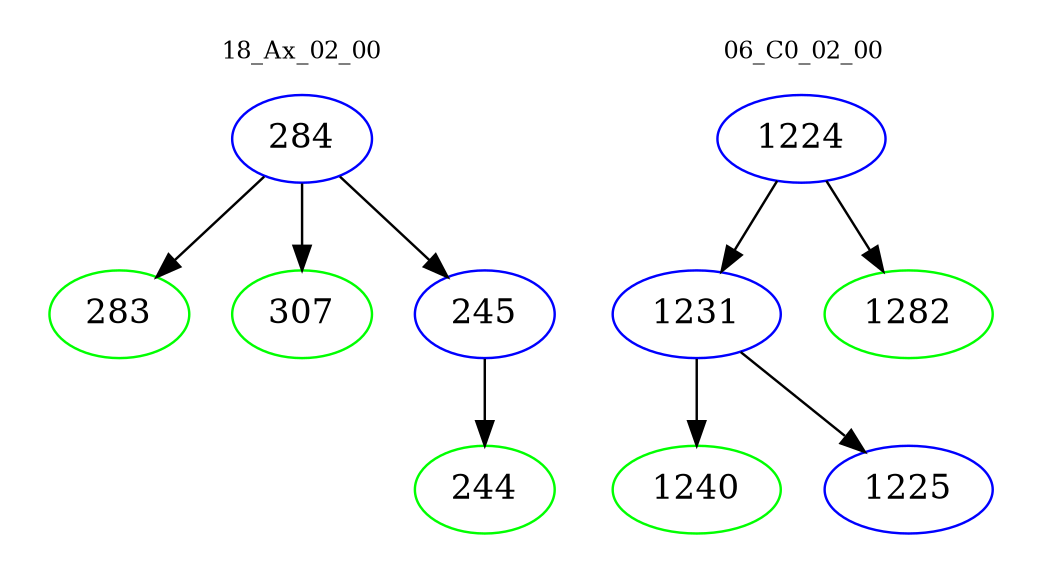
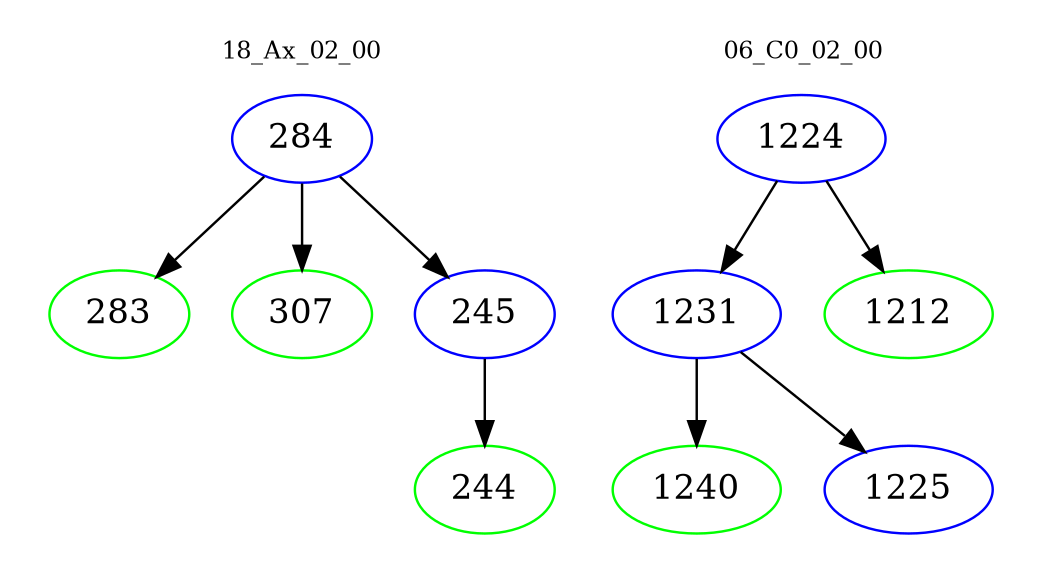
node "1282": label "1282" -> "1212"
